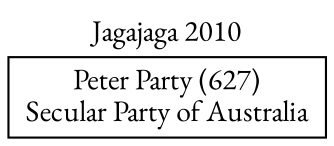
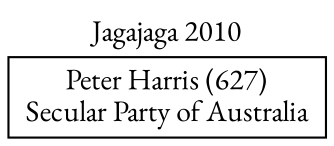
node "Peter Party (627) Secular Party of Australia": label "Peter Party (627) Secular Party of Australia" -> "Peter Harris (627) Secular Party of Australia"
